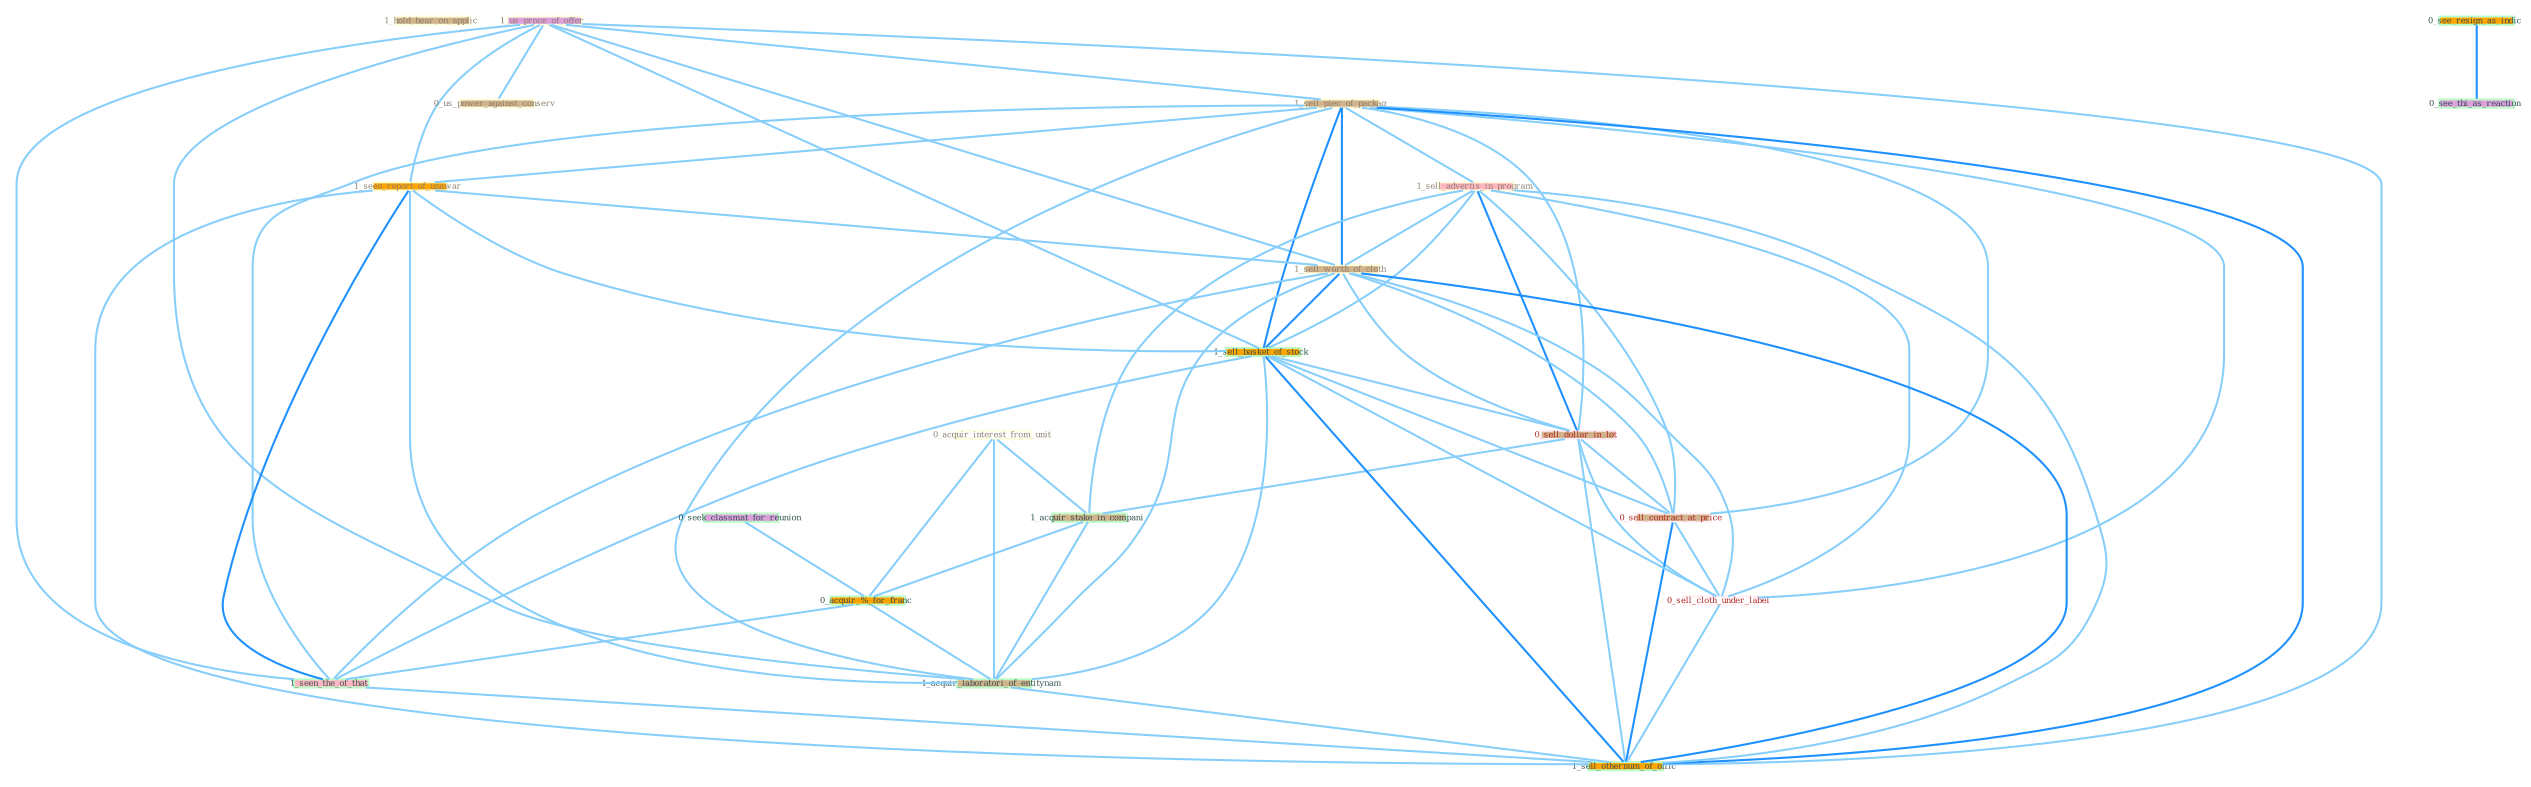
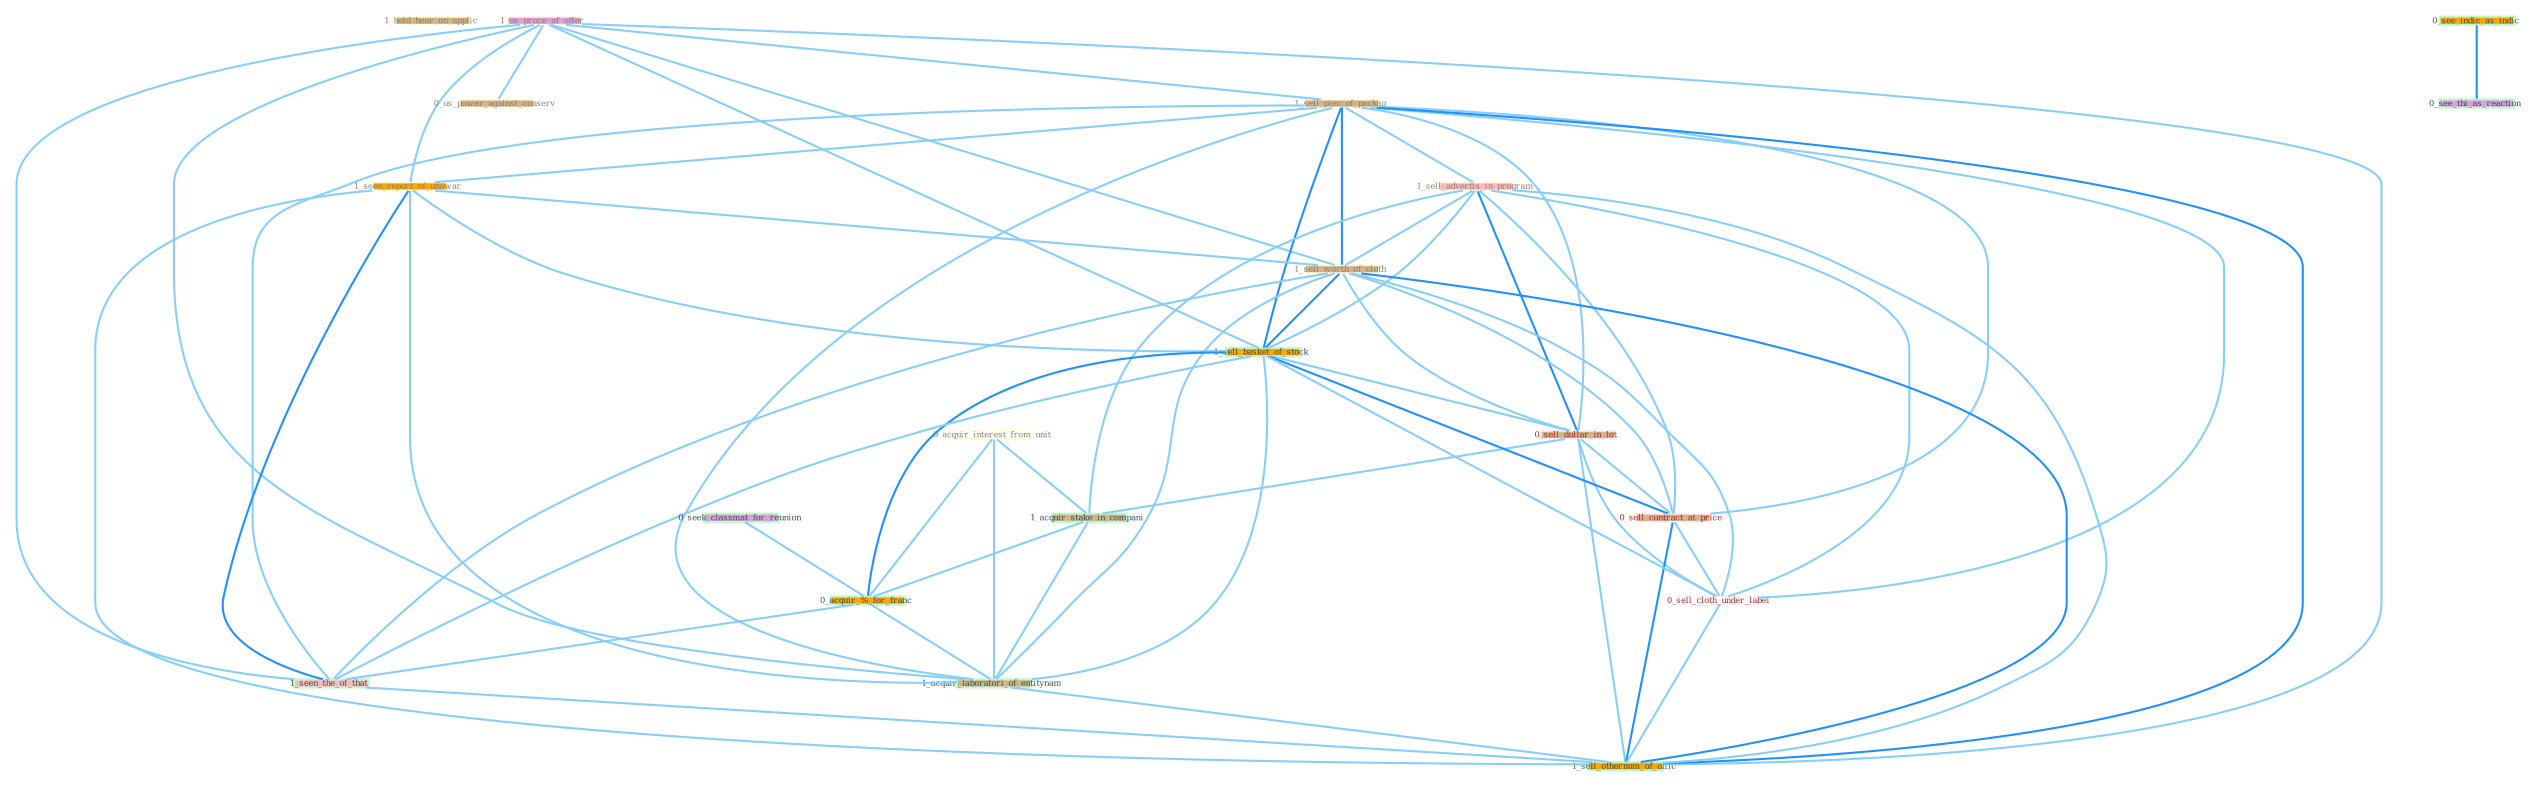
node "0_see_resign_as_indic": label "0_see_resign_as_indic" -> "0_see_indic_as_indic"
edge "1_sell_basket_of_stock" -- "0_sell_contract_at_price": color #87cefa -> #1e90ff
edge "1_sell_basket_of_stock" -- "1_sell_othernum_of_offic": now "1_sell_basket_of_stock" -- "0_acquir_%_for_franc"
